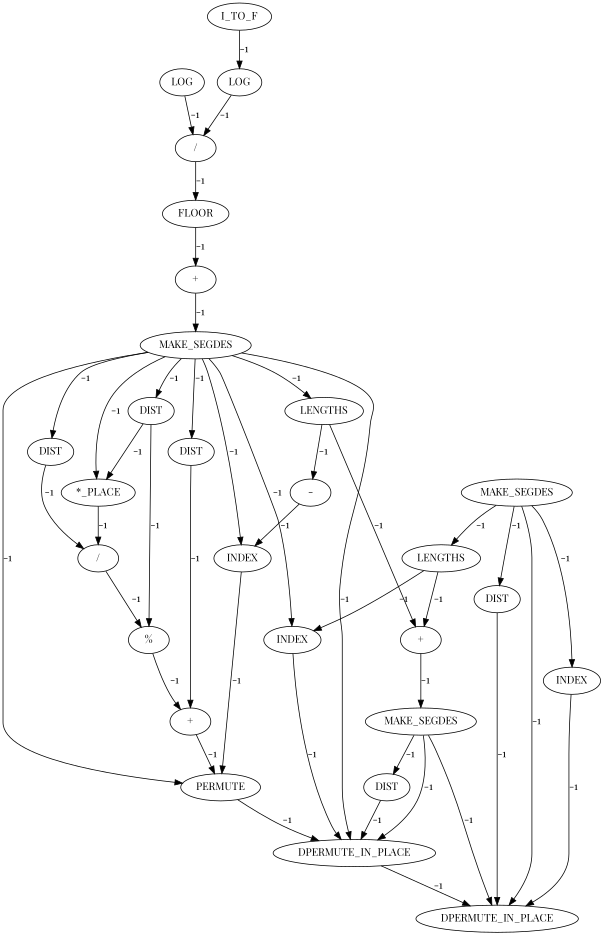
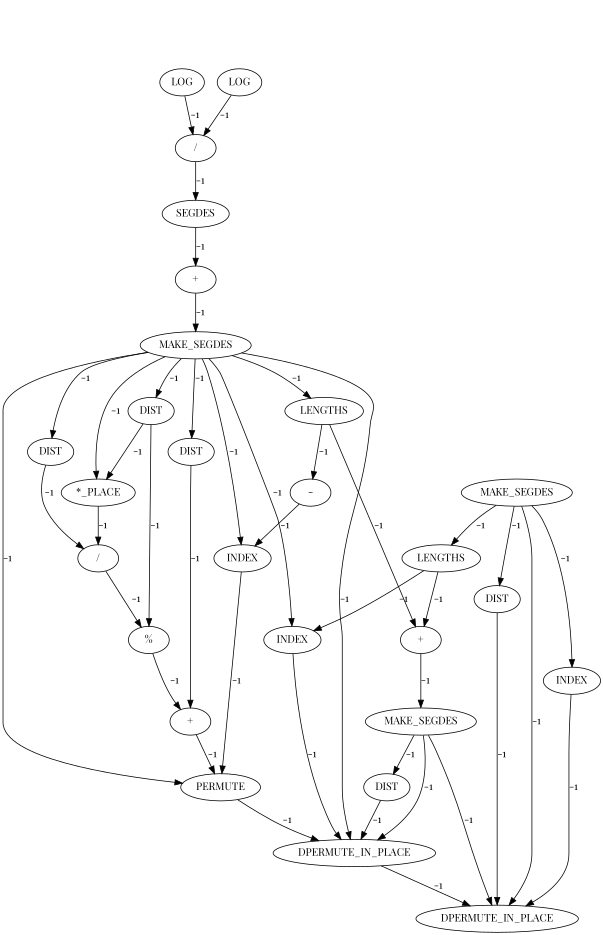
node "I_TO_F": removed
node "FLOOR": label "FLOOR" -> "SEGDES"
